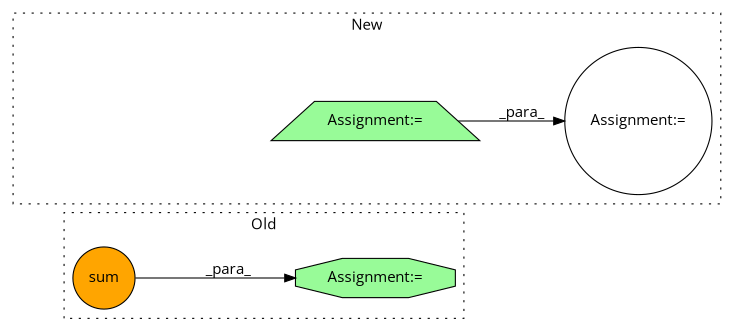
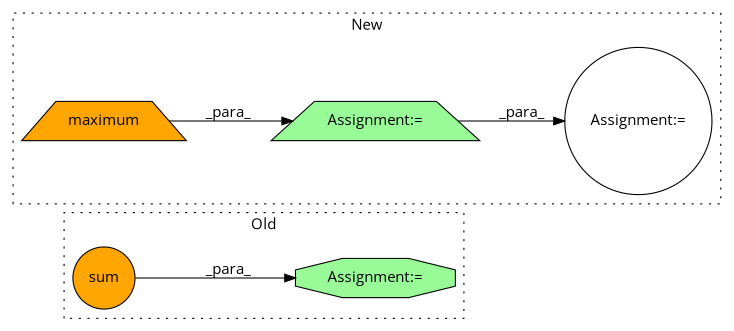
node "maximum": added
